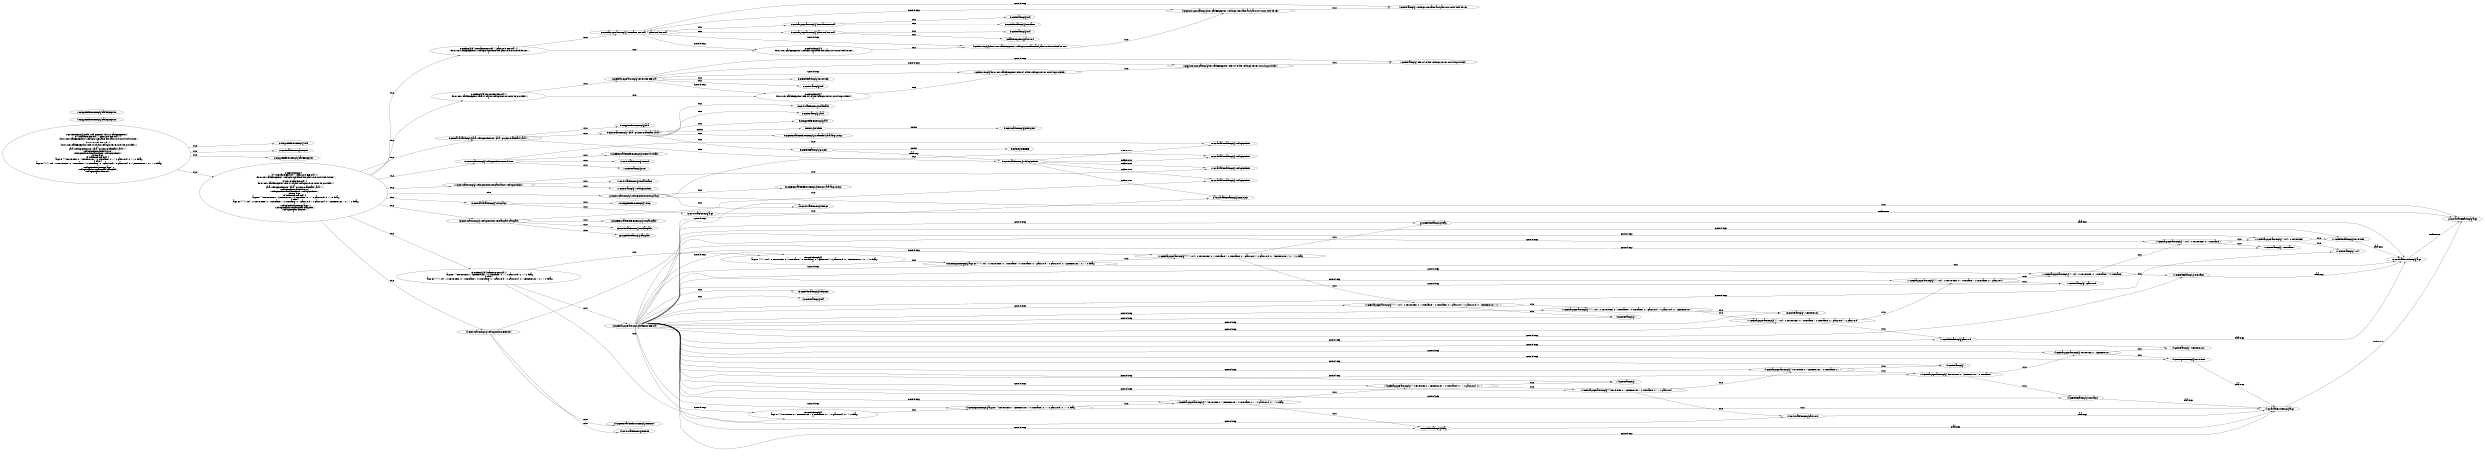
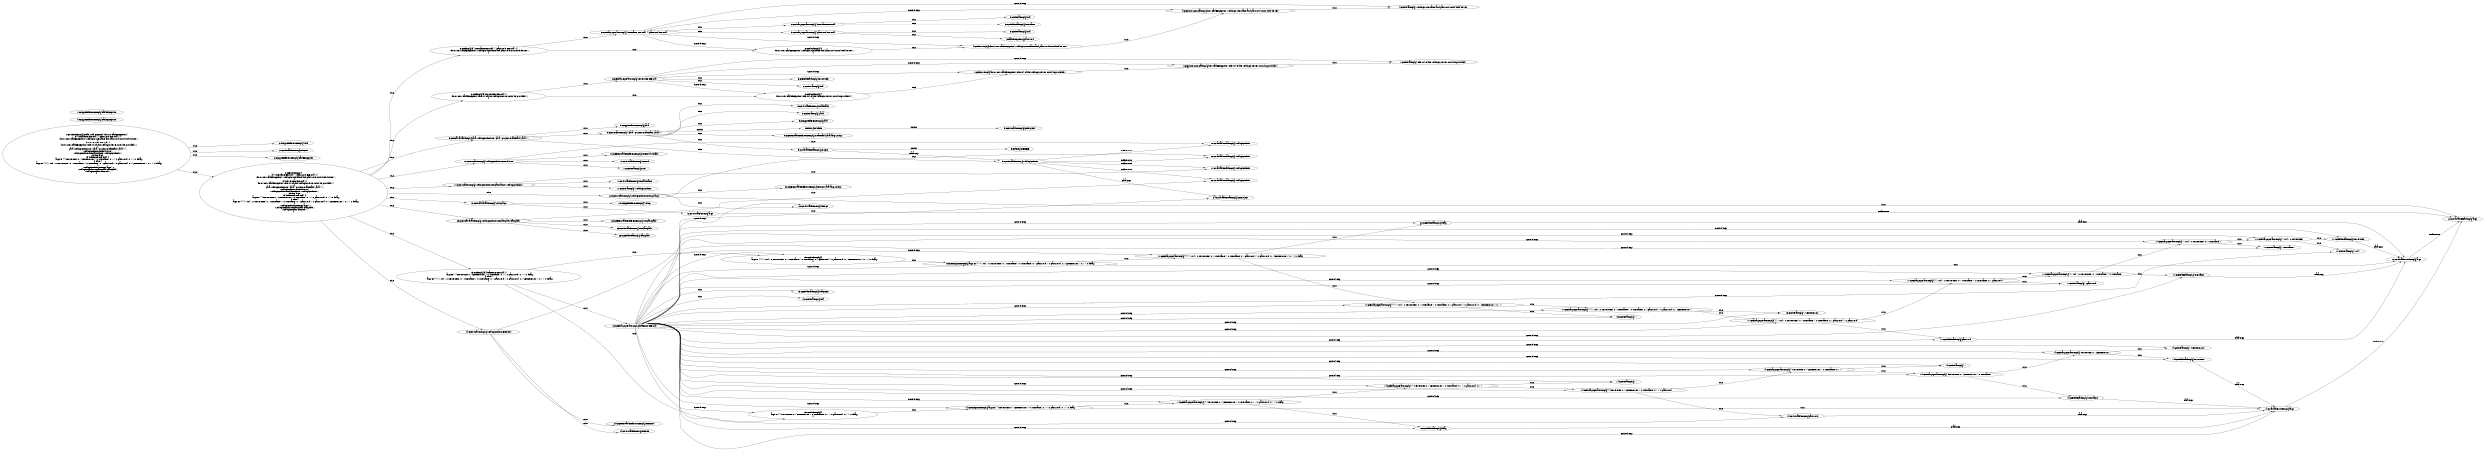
node "9:CtFieldReadImpl@project": label "9:CtFieldReadImpl@project" -> "9:CtVariableReadImpl@project"
edge "9:CtVirtualElement@weblogicAdmin" -> "24:CtVariableReadImpl@getProject": label "Define-Use" -> "Data Dep"
node "23:CtInvocationImpl@weblogicAdmin.setClasspath(classpath)": label "23:CtInvocationImpl@weblogicAdmin.setClasspath(classpath)" -> "23:CtLocalVariableImpl@weblogicAdmin.setClasspath(classpath)"
node "14:CtAssignmentImpl@serverURL": label "14:CtAssignmentImpl@serverURL" -> "14:CtFieldReadImpl@serverURL"
